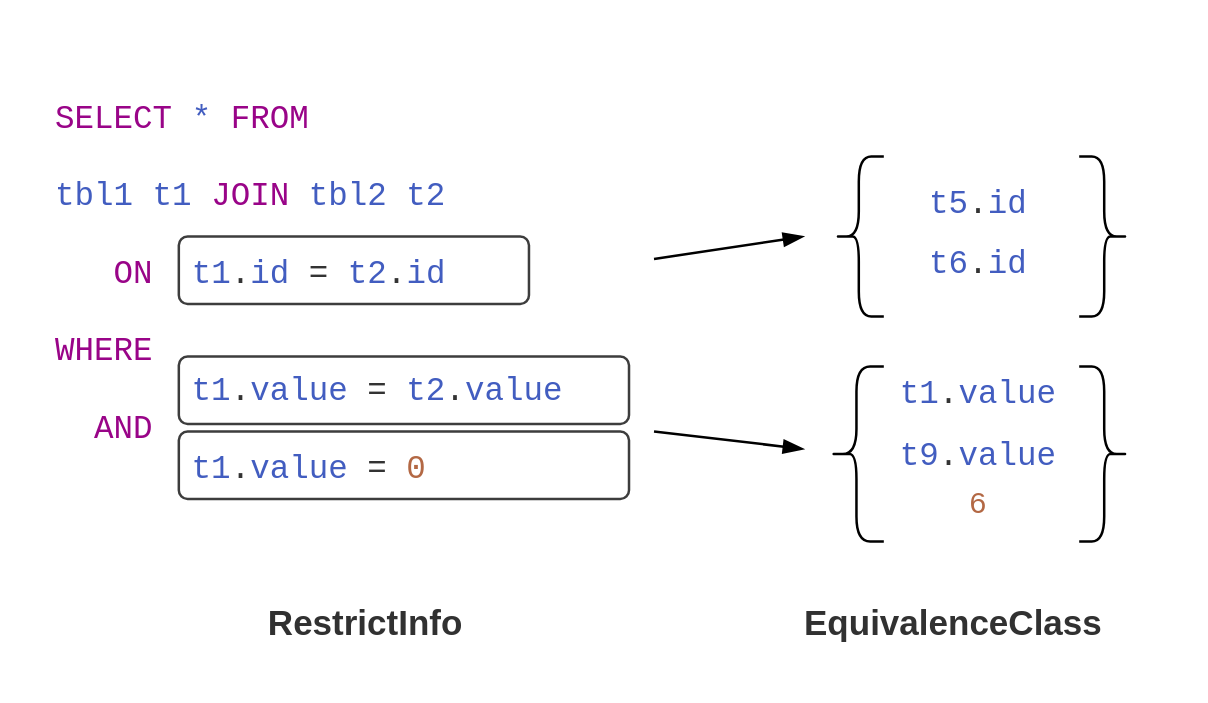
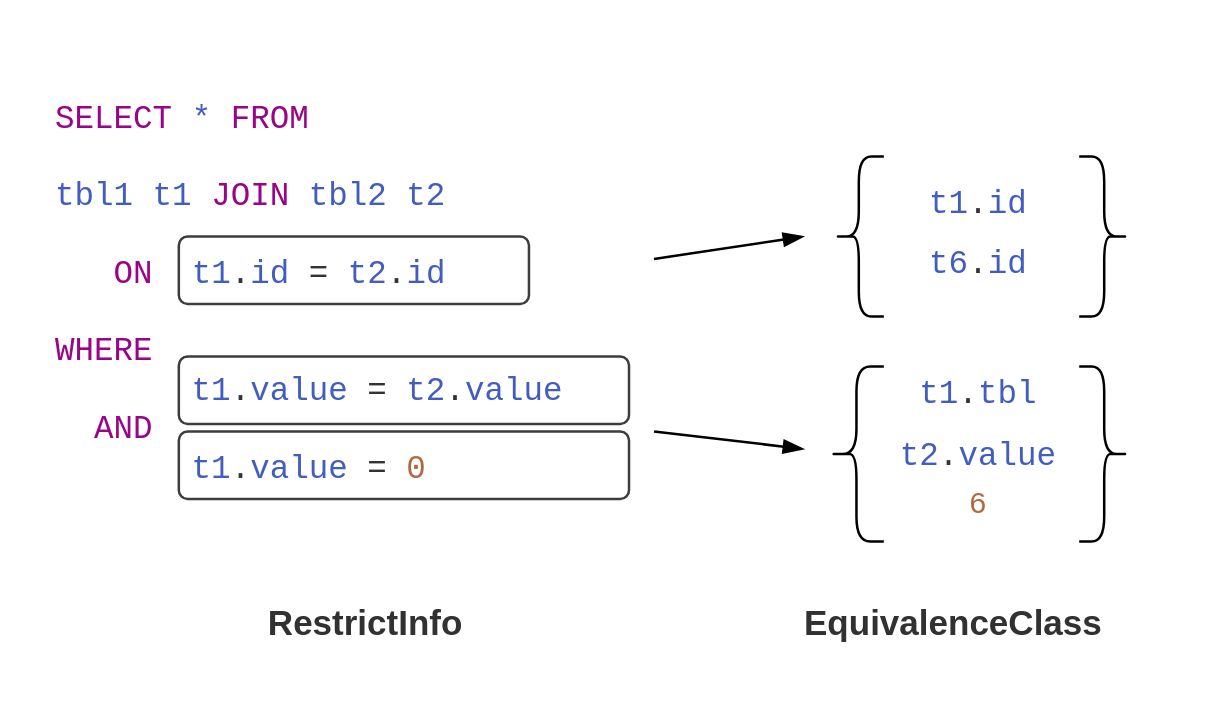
node "t5.id": label "t5.id" -> "t1.id"
node "t1.value": label "t1.value" -> "t1.tbl"
node "t9.value": label "t9.value" -> "t2.value"
